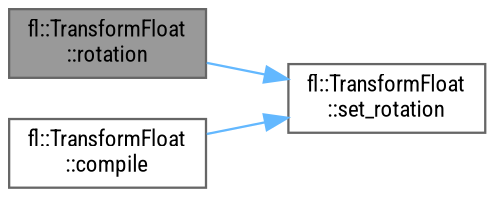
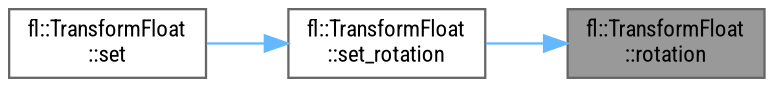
edge "fl::TransformFloat ::rotation" -> "fl::TransformFloat ::set_rotation": reversed
node "fl::TransformFloat ::compile": label "fl::TransformFloat ::compile" -> "fl::TransformFloat ::set"
